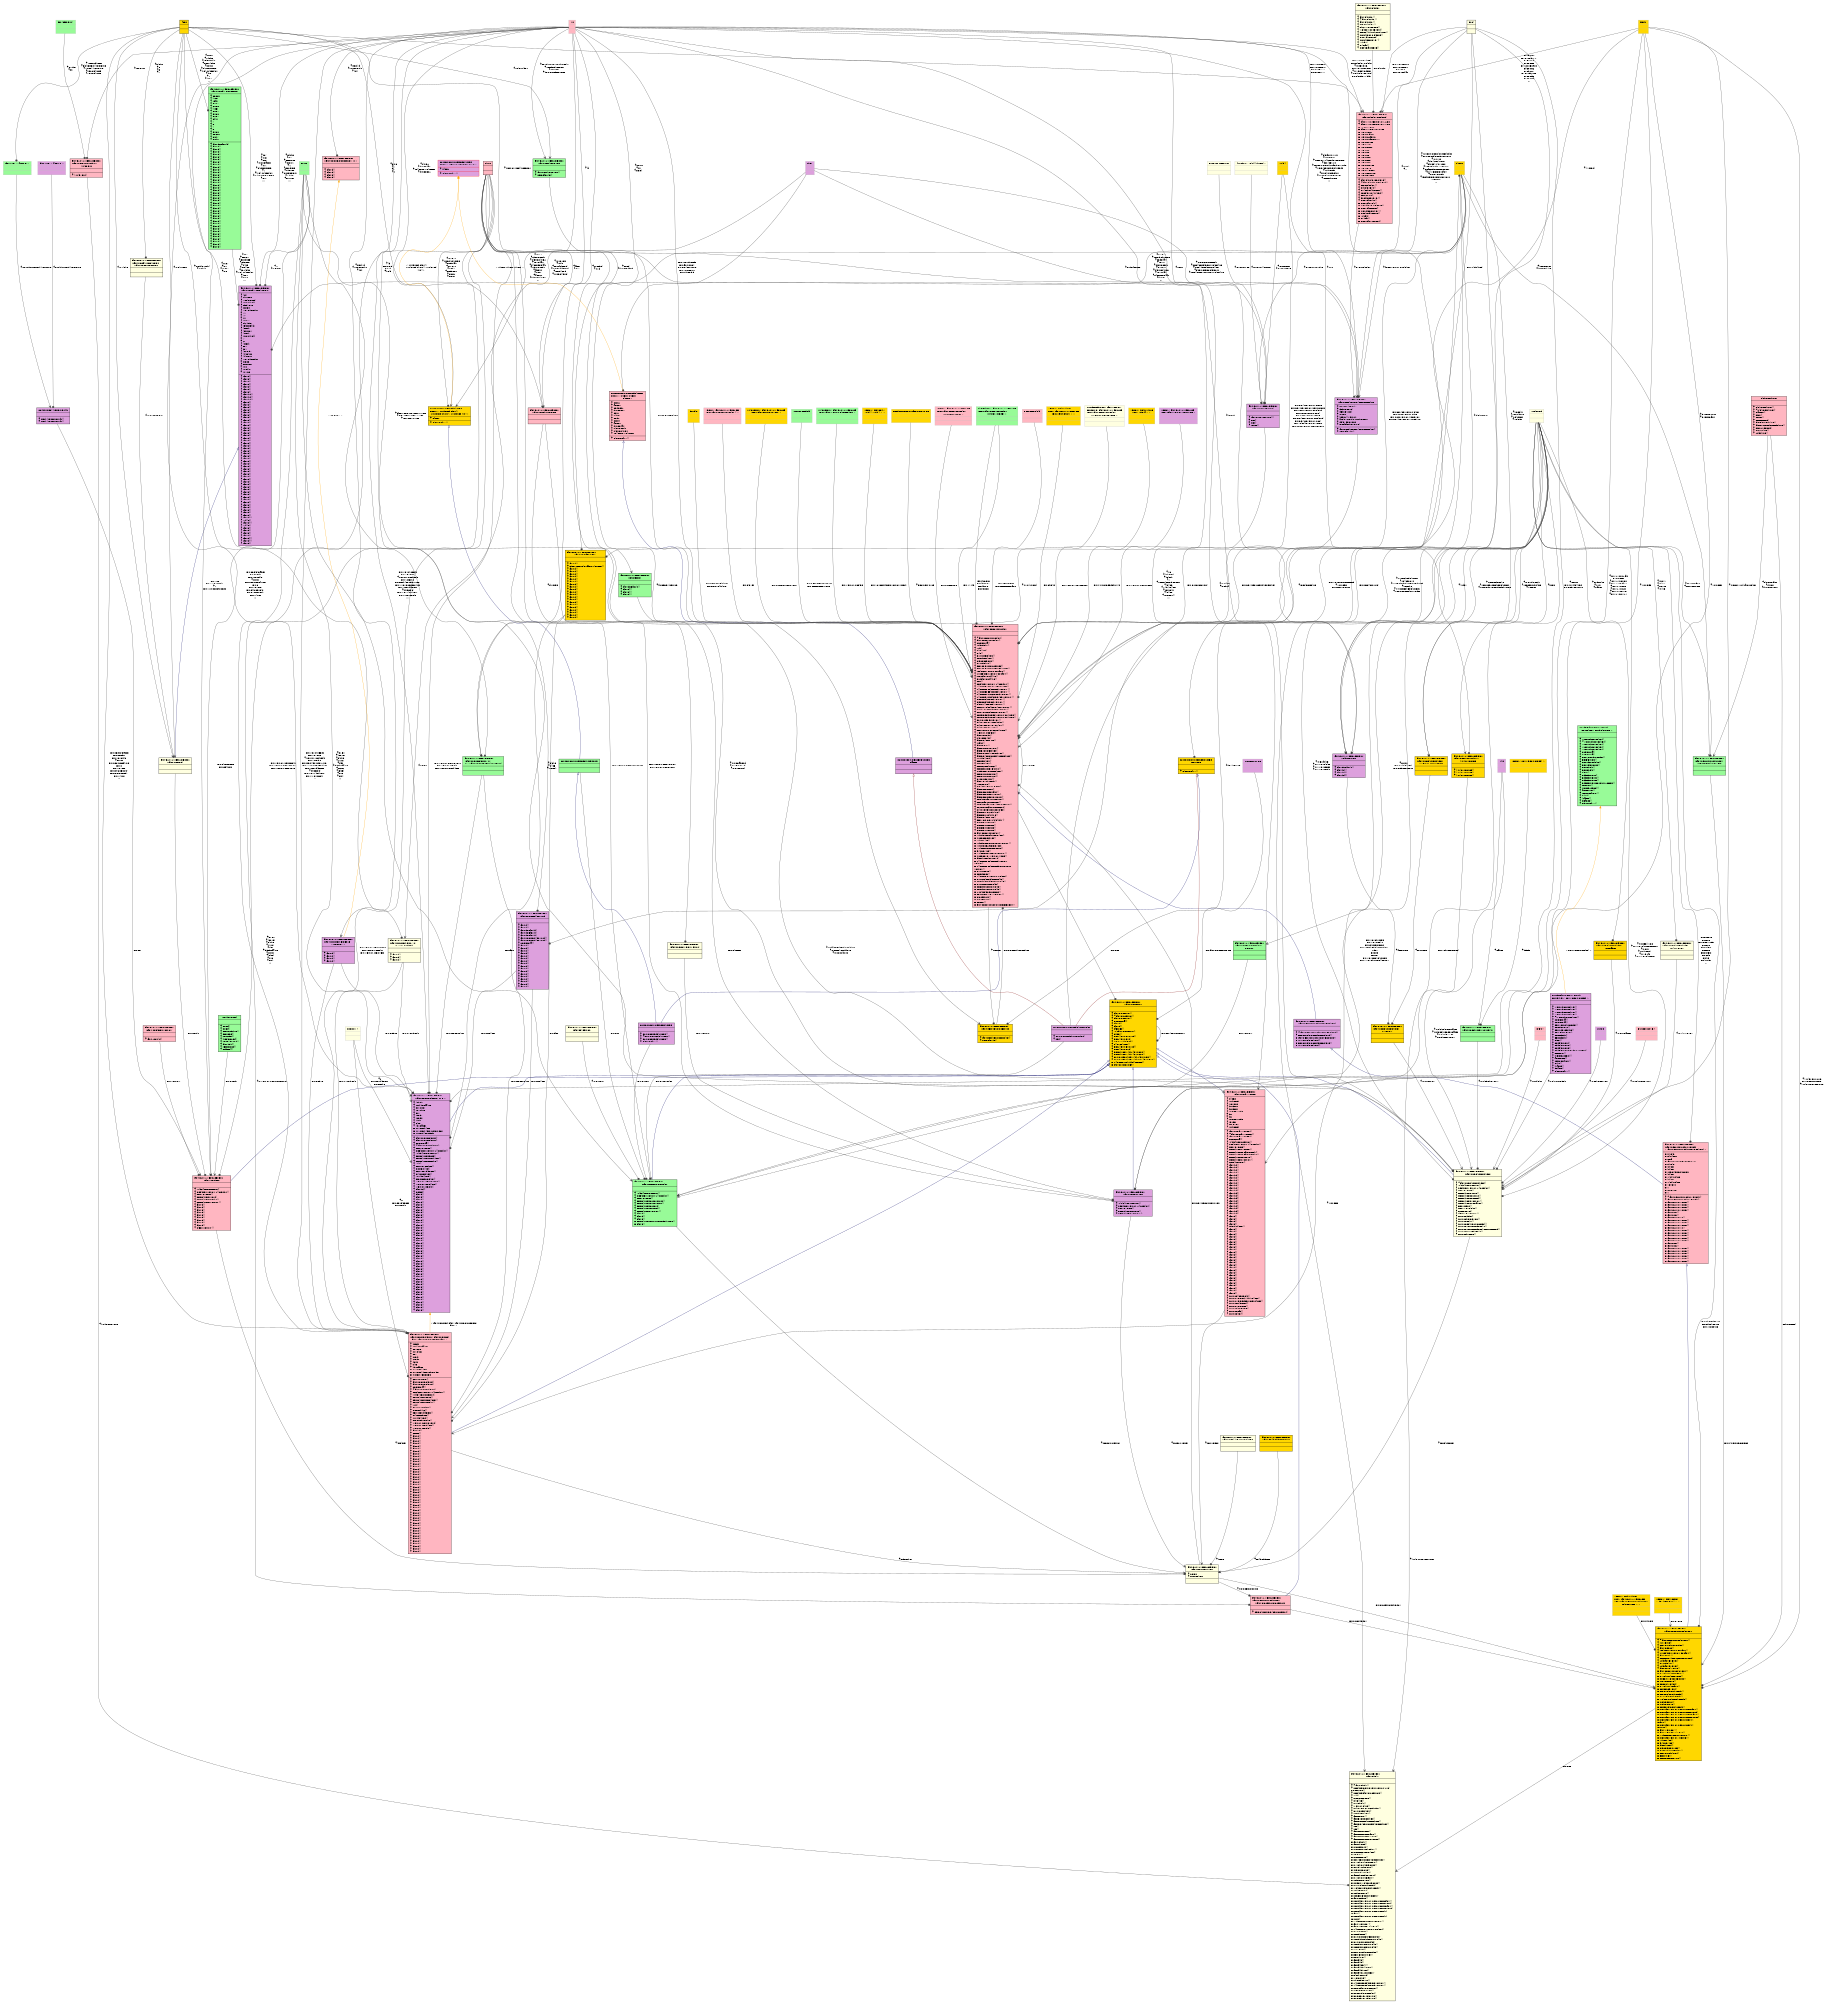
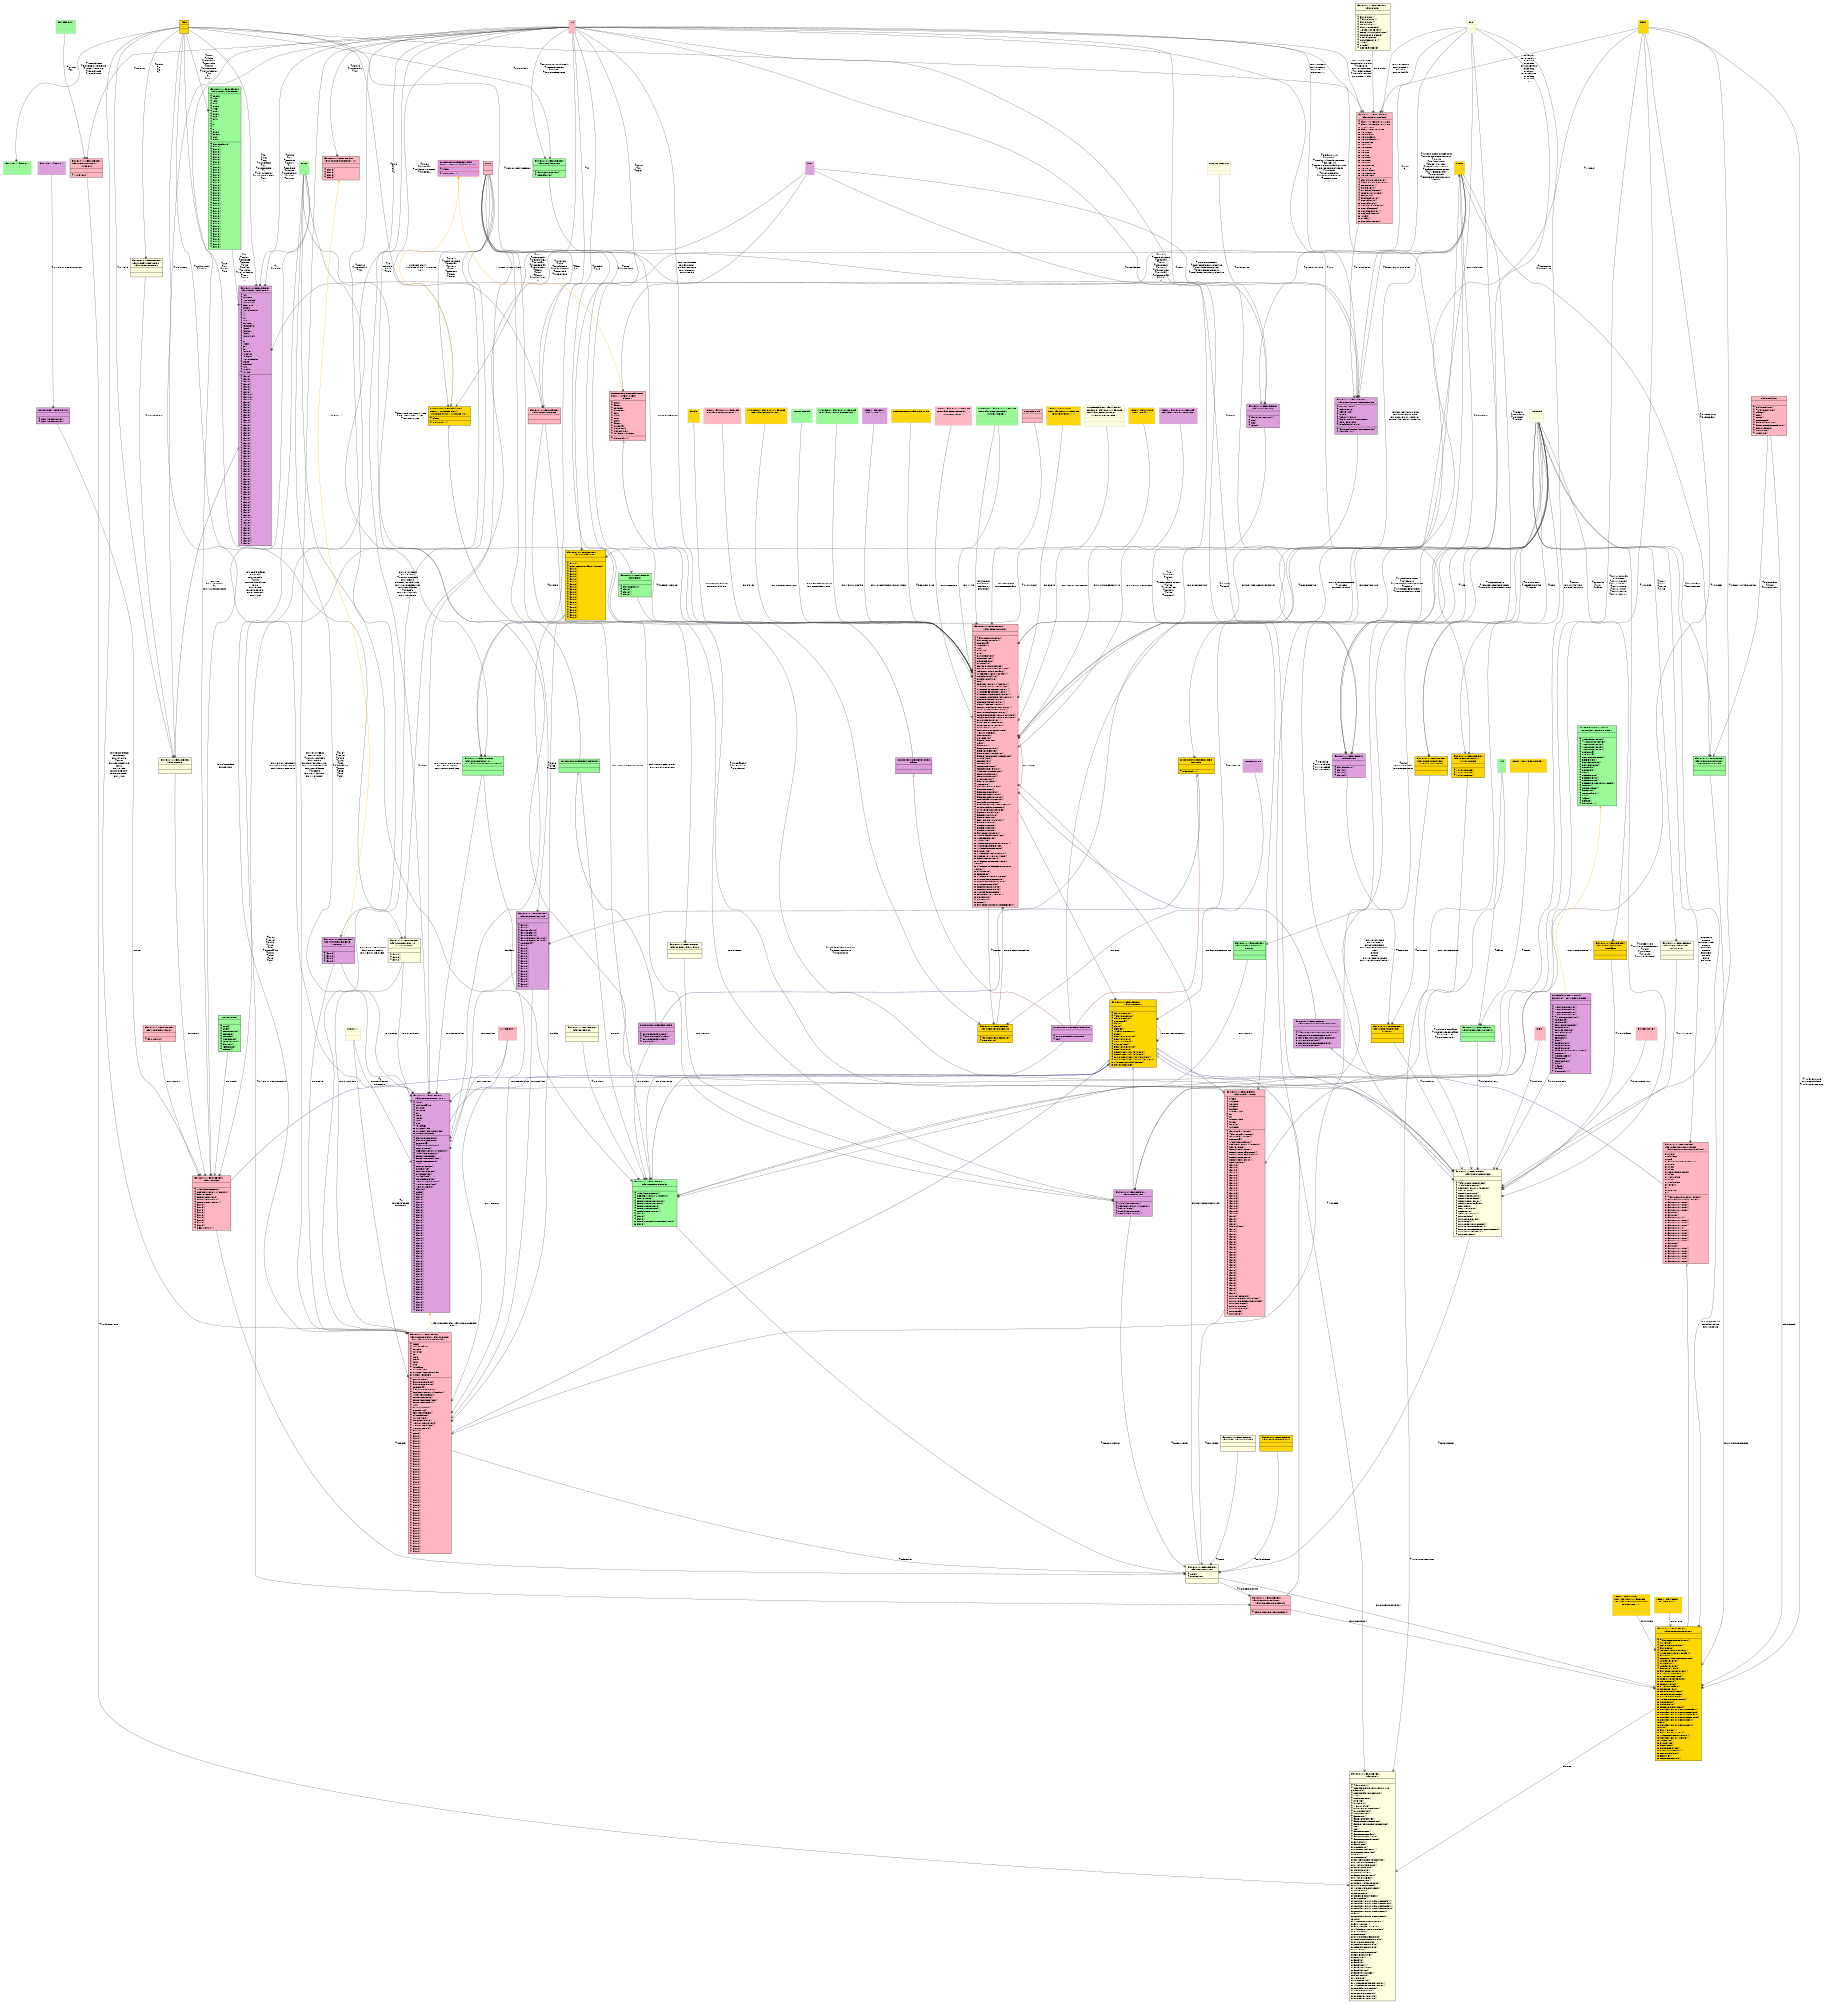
node "bool": color black -> grey75
node "function< void *(size_t)>": removed
node "void *": removed
edge "GPUArray< float, 2 >" -> "o2::its::TrackingFrameInfo": label " +positionTrackingFrame" -> " +mMemoryResOutputHost"
edge "GPUArray< float, 3 >" -> "o2::its::TrackingFrameInfo": removed, label "+covarianceTrackingFrame"
node "vector< std::pair<": fillcolor gold -> plum
node "RecoStepField": color grey75 -> black
node "uint": fillcolor plum -> palegreen
node "AliMCEvent *": added
node "ushort": removed
